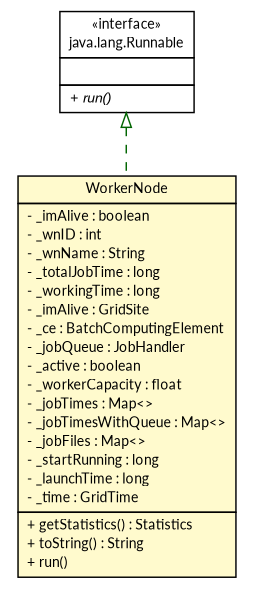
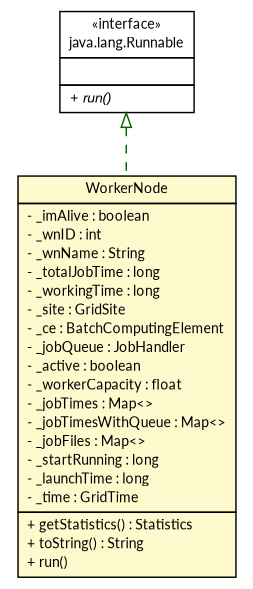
node "WorkerNode": text "- _imAlive : GridSite" -> "- _site : GridSite"
